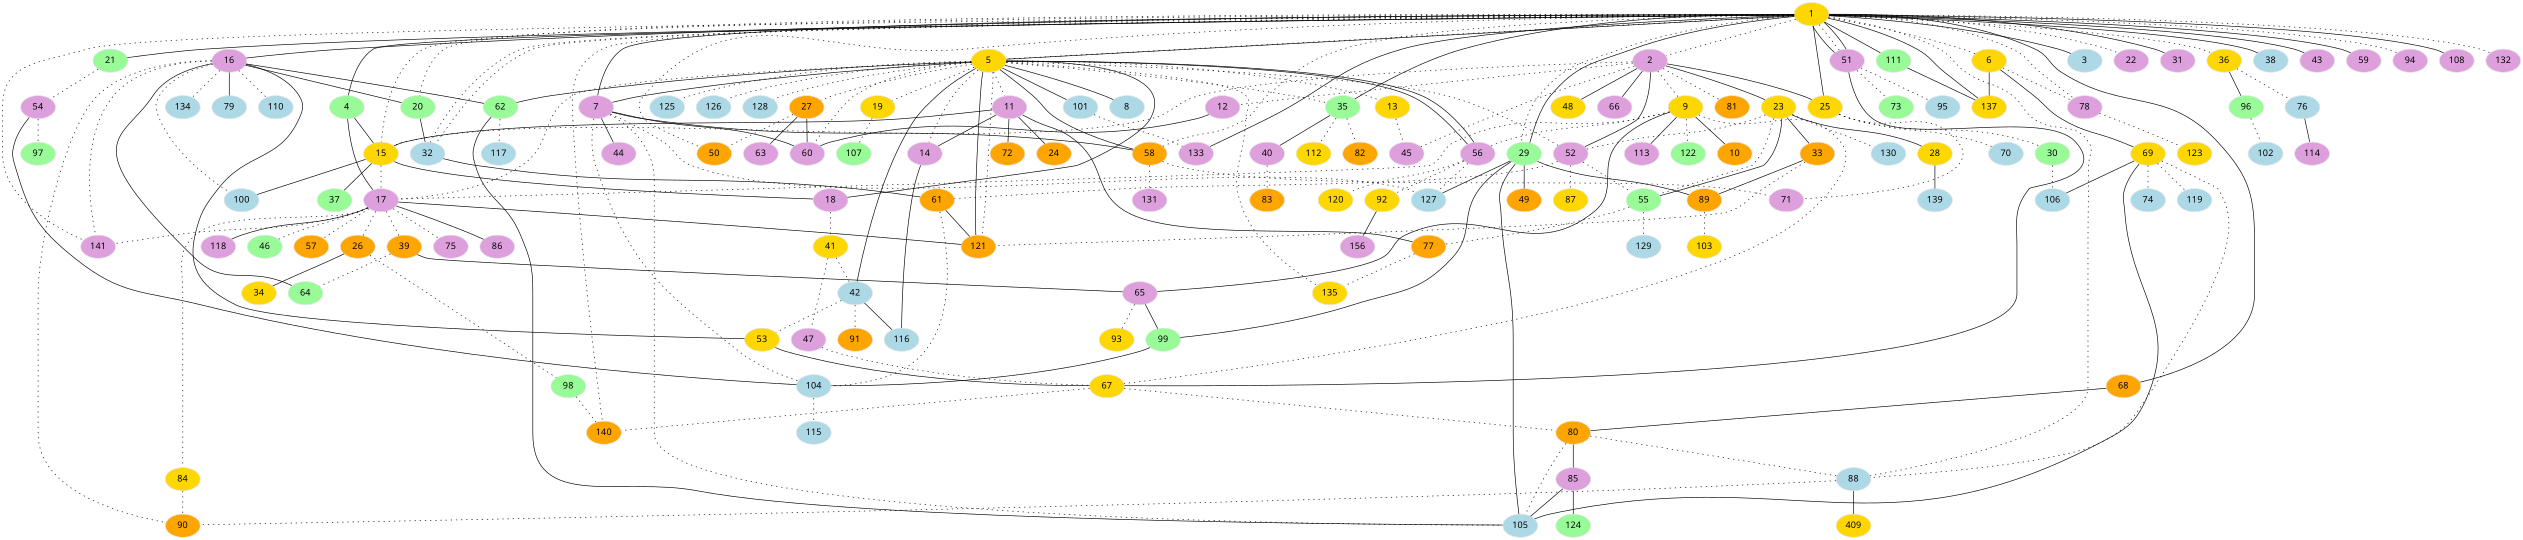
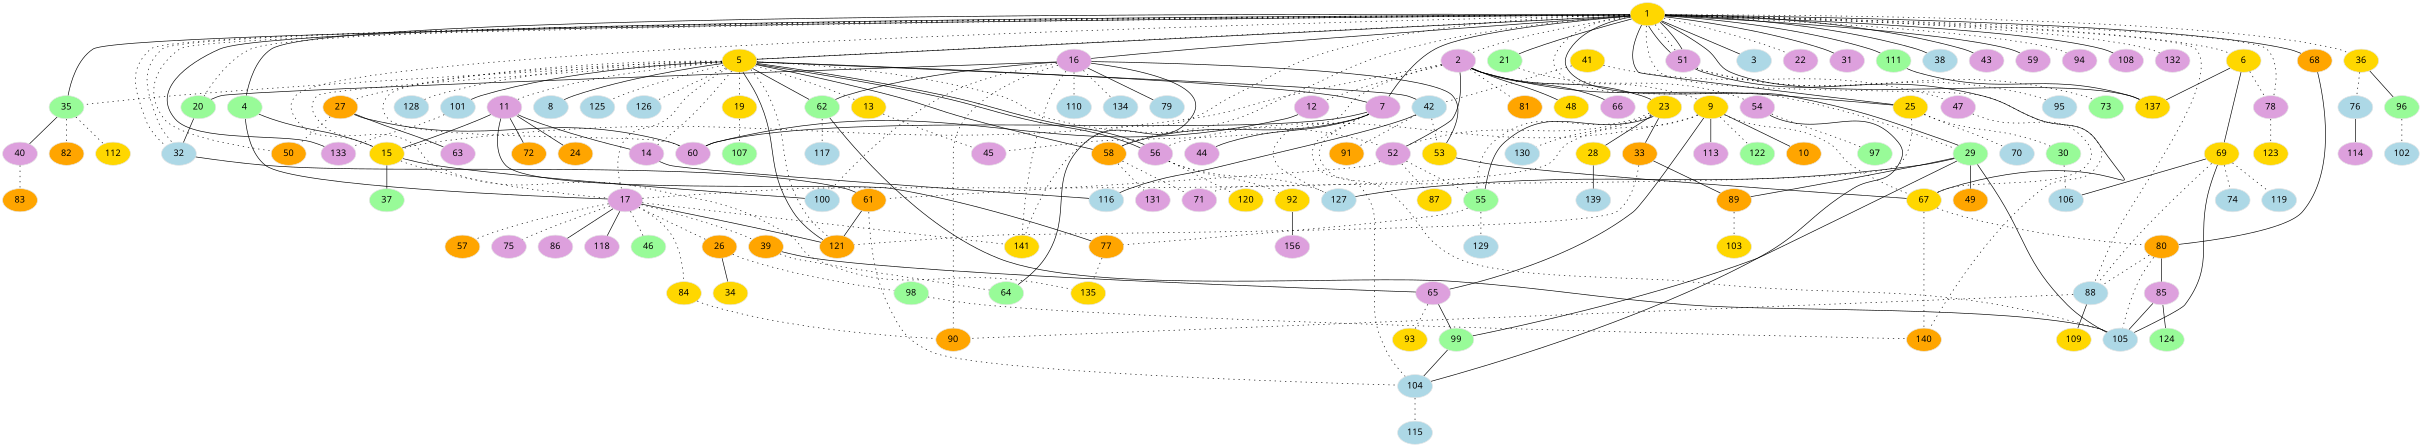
node "18": removed
node "141": fillcolor plum -> gold
node "409": label "409" -> "109"
